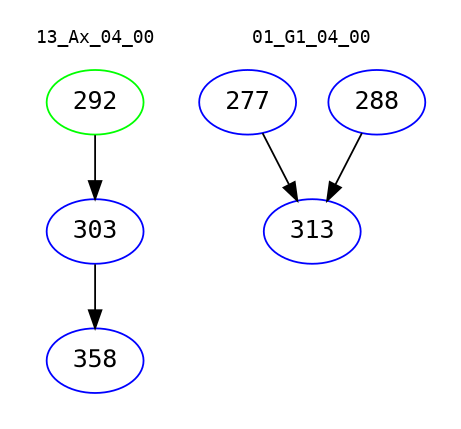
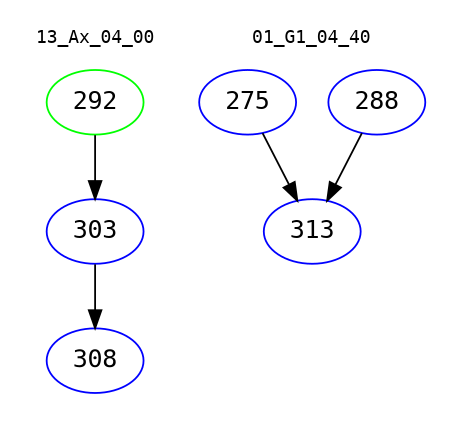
cluster "01_G1_04_00": label "01_G1_04_00" -> "01_G1_04_40"
node "277": label "277" -> "275"
node "358": label "358" -> "308"
